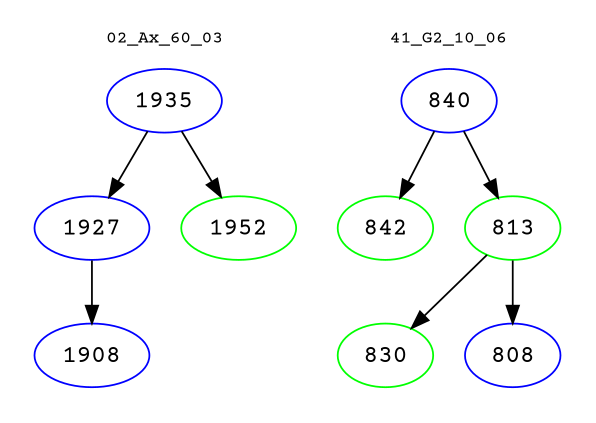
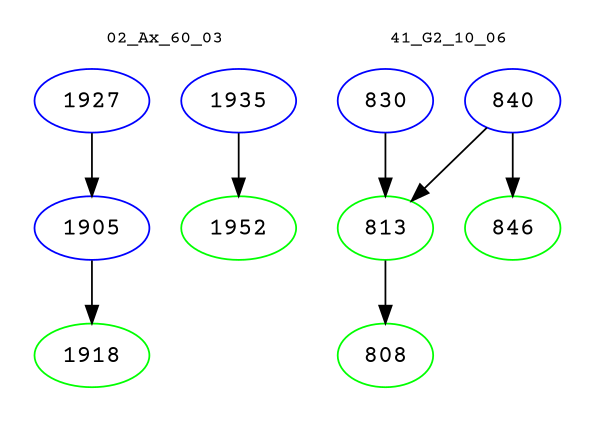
edge "1935" -> "1927": removed
node "842": label "842" -> "846"
edge "813" -> "830": reversed
node "1918": added
node "1908": label "1908" -> "1905"
node "830": color green -> blue
node "808": color blue -> green
